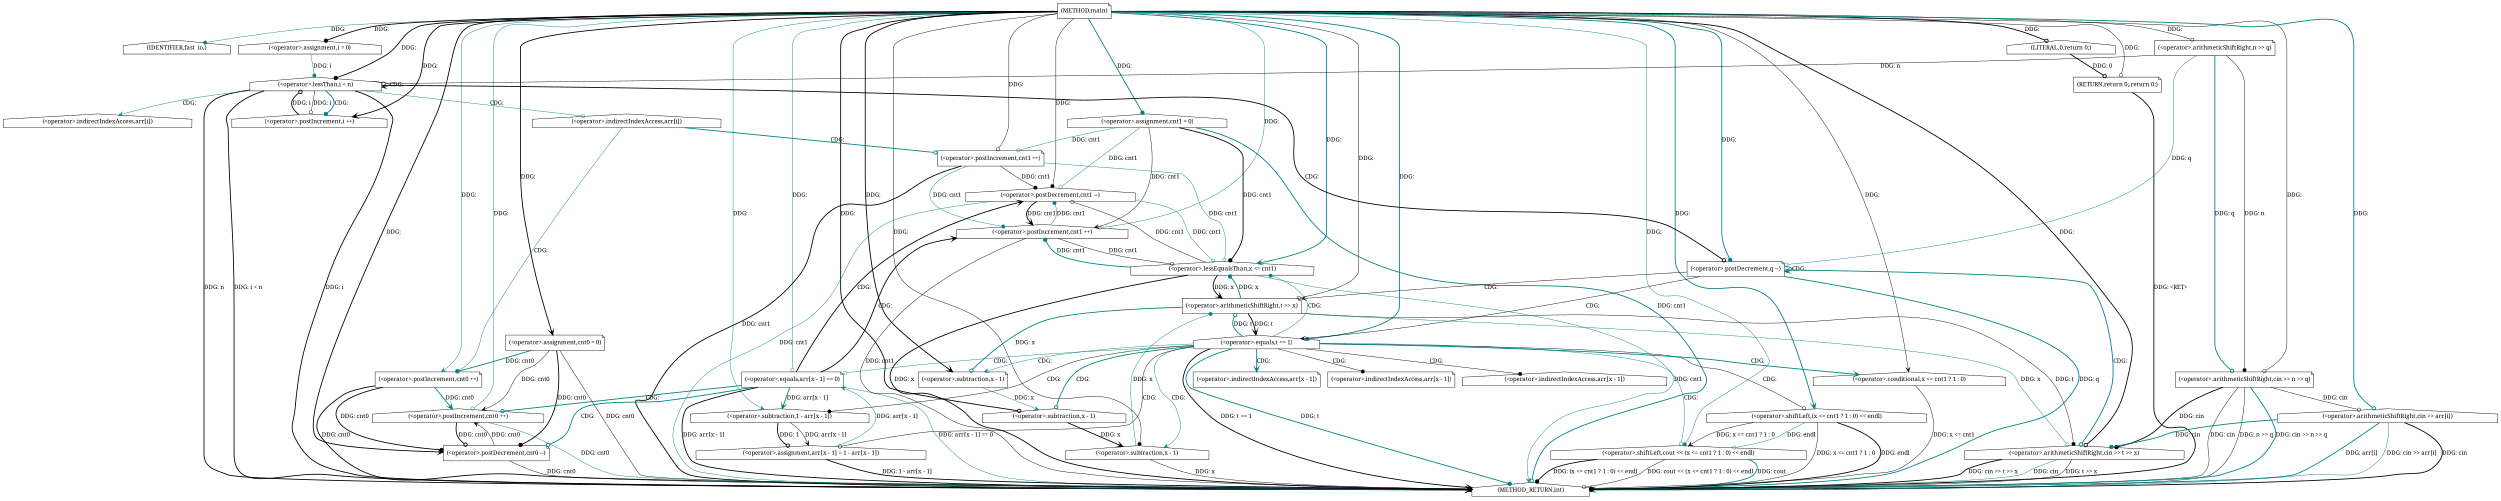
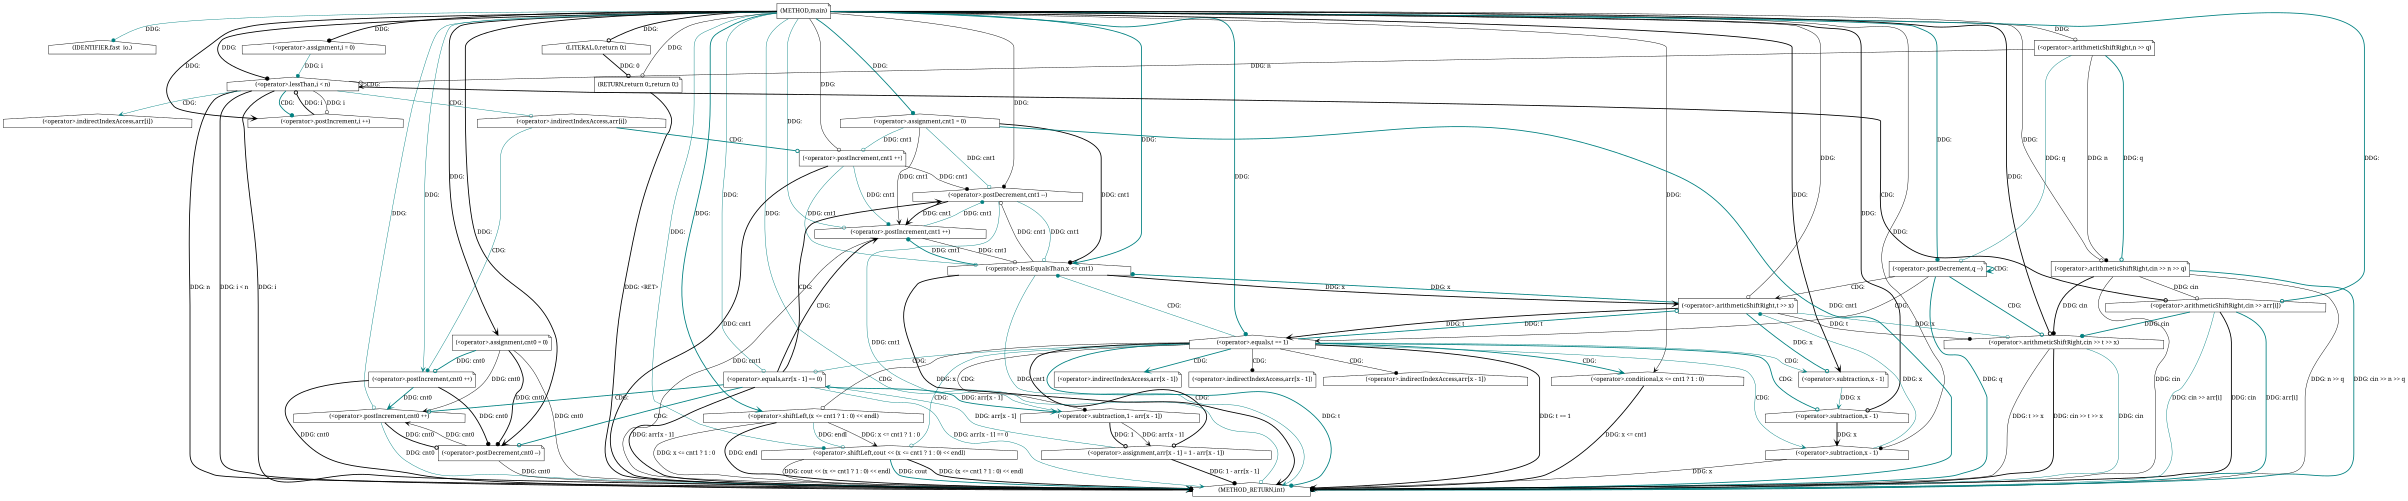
edge "(<operator>.lessThan,i < n)" -> "(<operator>.postDecrement,q --)": now "(<operator>.lessThan,i < n)" -> "(<operator>.arithmeticShiftRight,cin >> arr[i])"
edge "(<operator>.equals,t == 1)" -> "(<operator>.assignment,arr[x - 1] = 1 - arr[x - 1])": style solid -> bold
edge "(<operator>.conditional,x <= cnt1 ? 1 : 0)" -> "(METHOD_RETURN,int)": style solid -> bold
